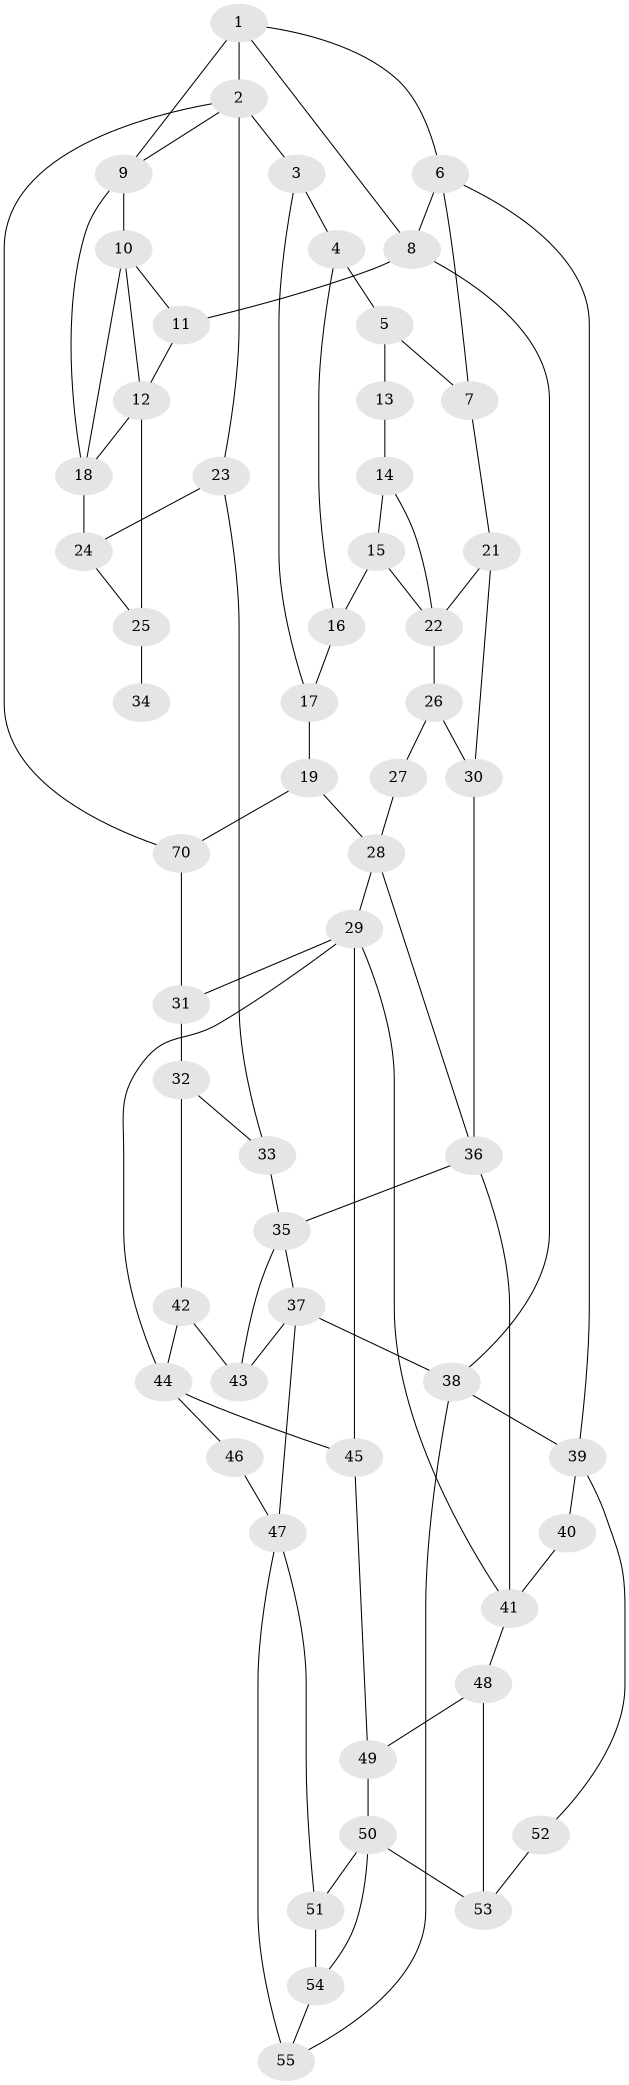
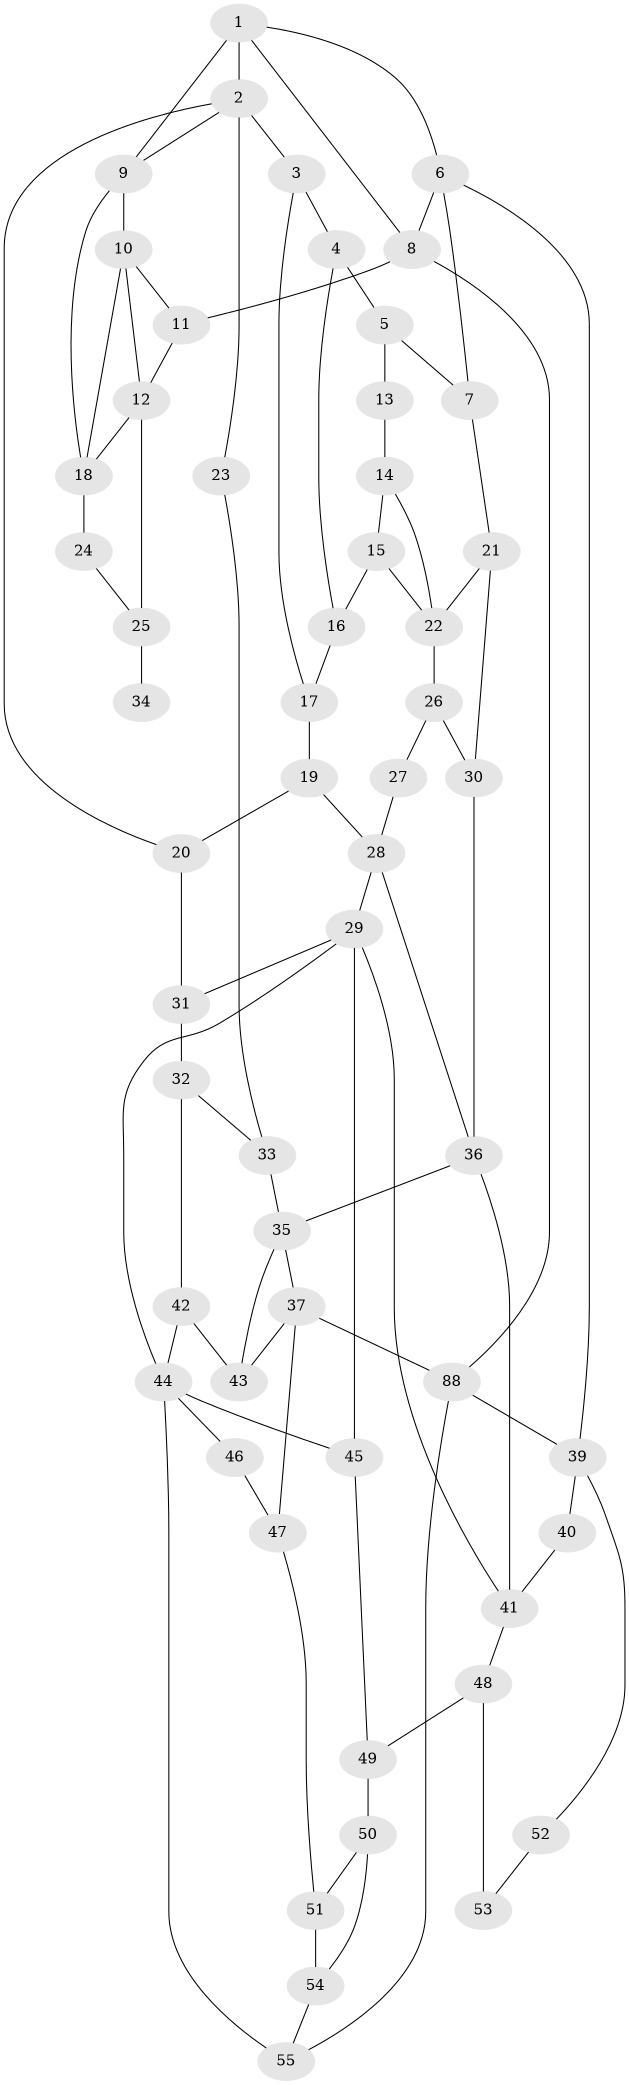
edge "23" -- "24": removed
node "70": label "70" -> "20"
node "38": label "38" -> "88"
edge "47" -- "55": now "44" -- "55"
edge "50" -- "53": removed
